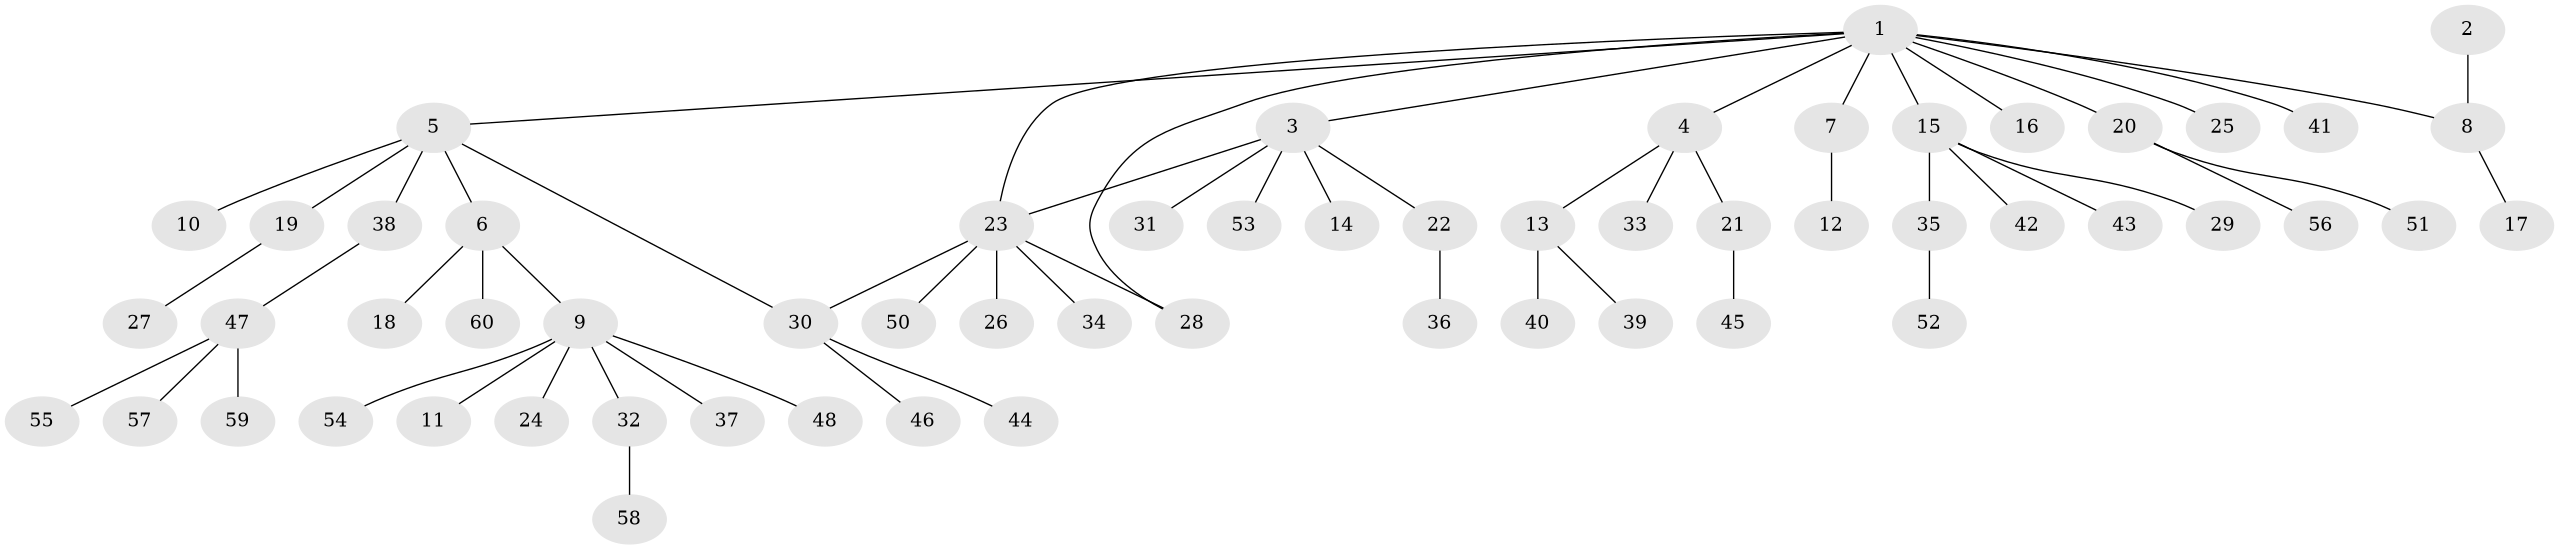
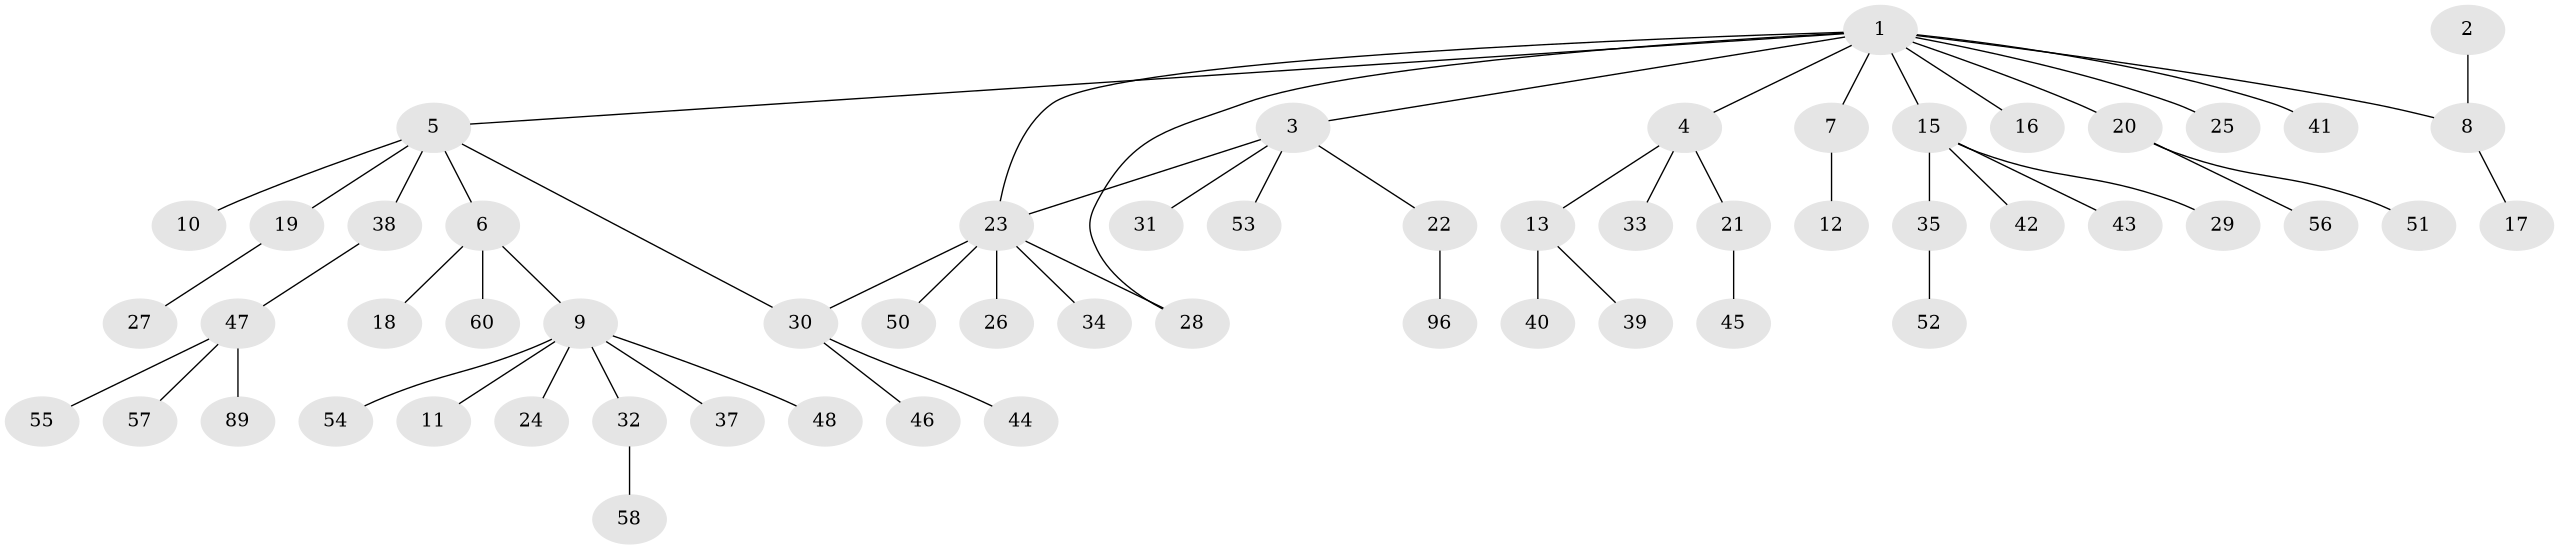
node "14": removed
node "36": label "36" -> "96"
node "59": label "59" -> "89"
